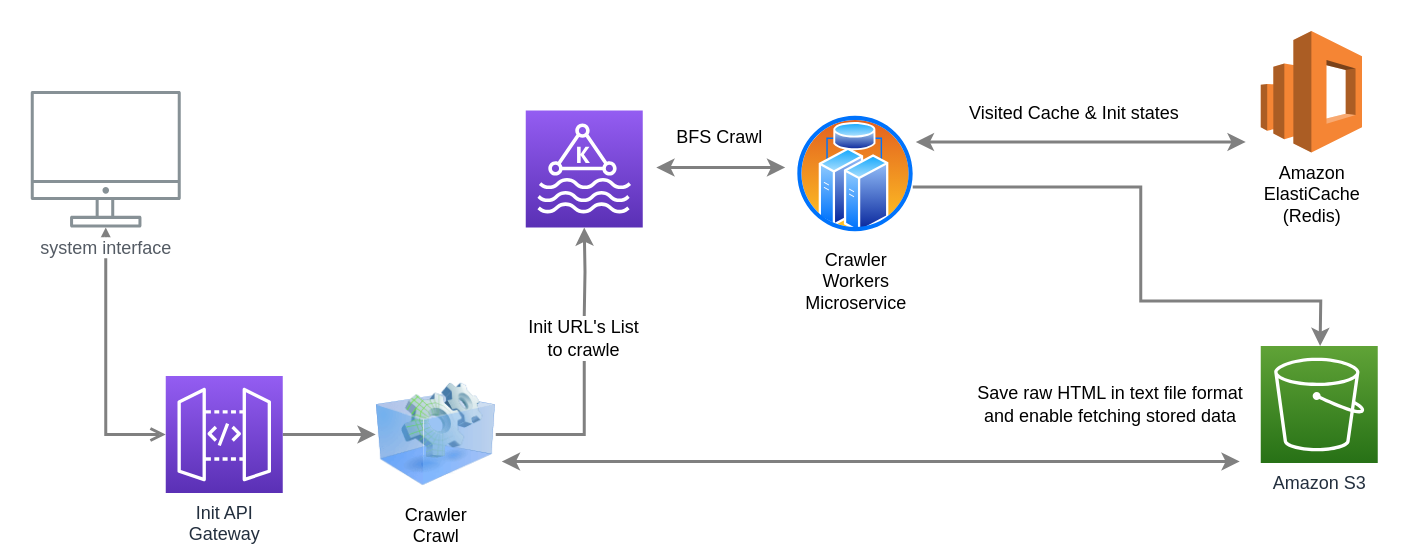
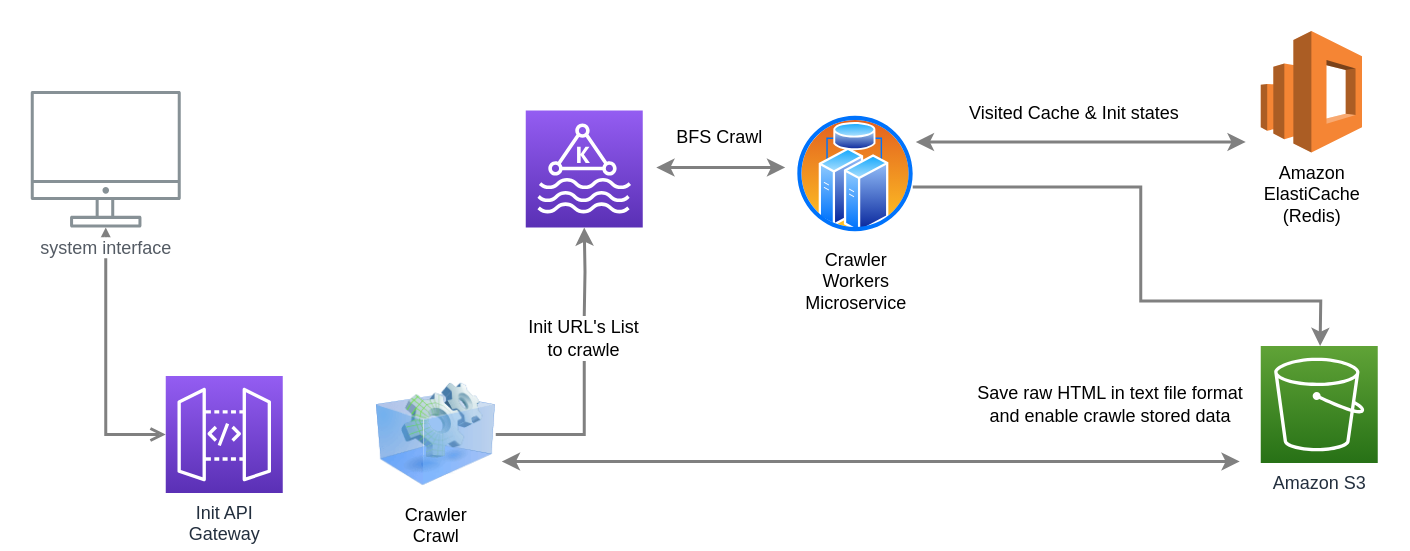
node "Save raw HTML in text file format and enable fetching stored data": label "Save raw HTML in text file format and enable fetching stored data" -> "Save raw HTML in text file format and enable crawle stored data"
edge "Init API Gateway" -> "Crawler Crawl": removed
